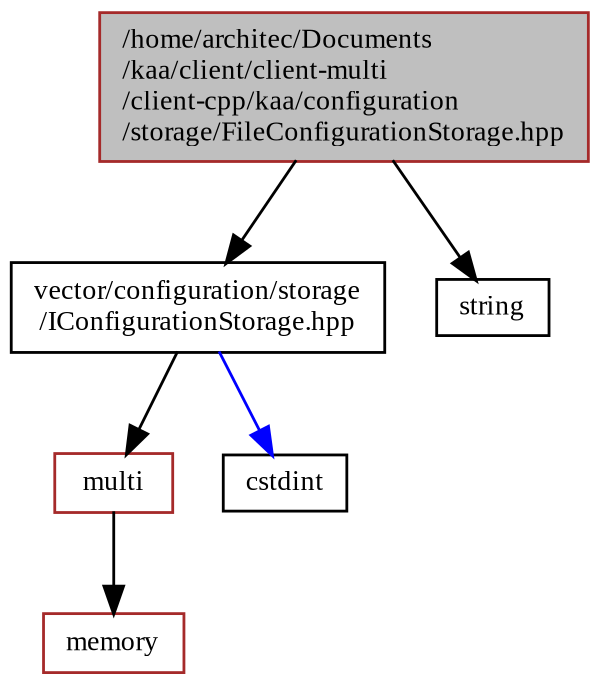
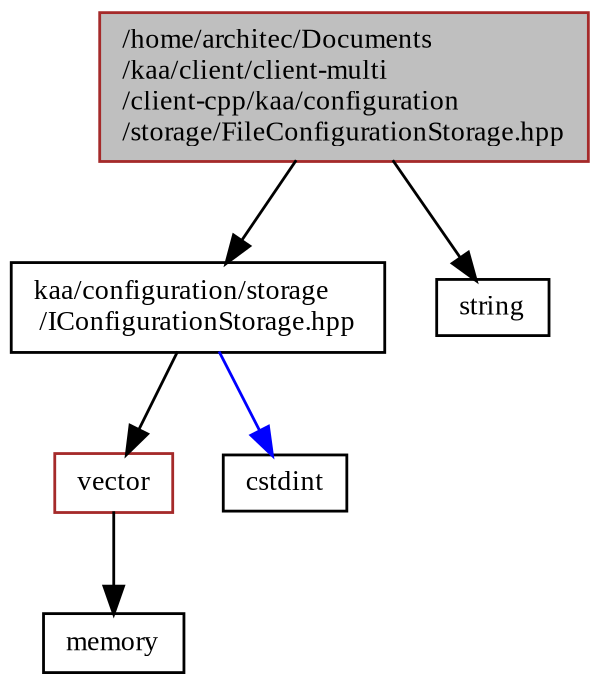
node "vector/configuration/storage /IConfigurationStorage.hpp": label "vector/configuration/storage /IConfigurationStorage.hpp" -> "kaa/configuration/storage /IConfigurationStorage.hpp"
node "multi": label "multi" -> "vector"
node "memory": color brown -> black
